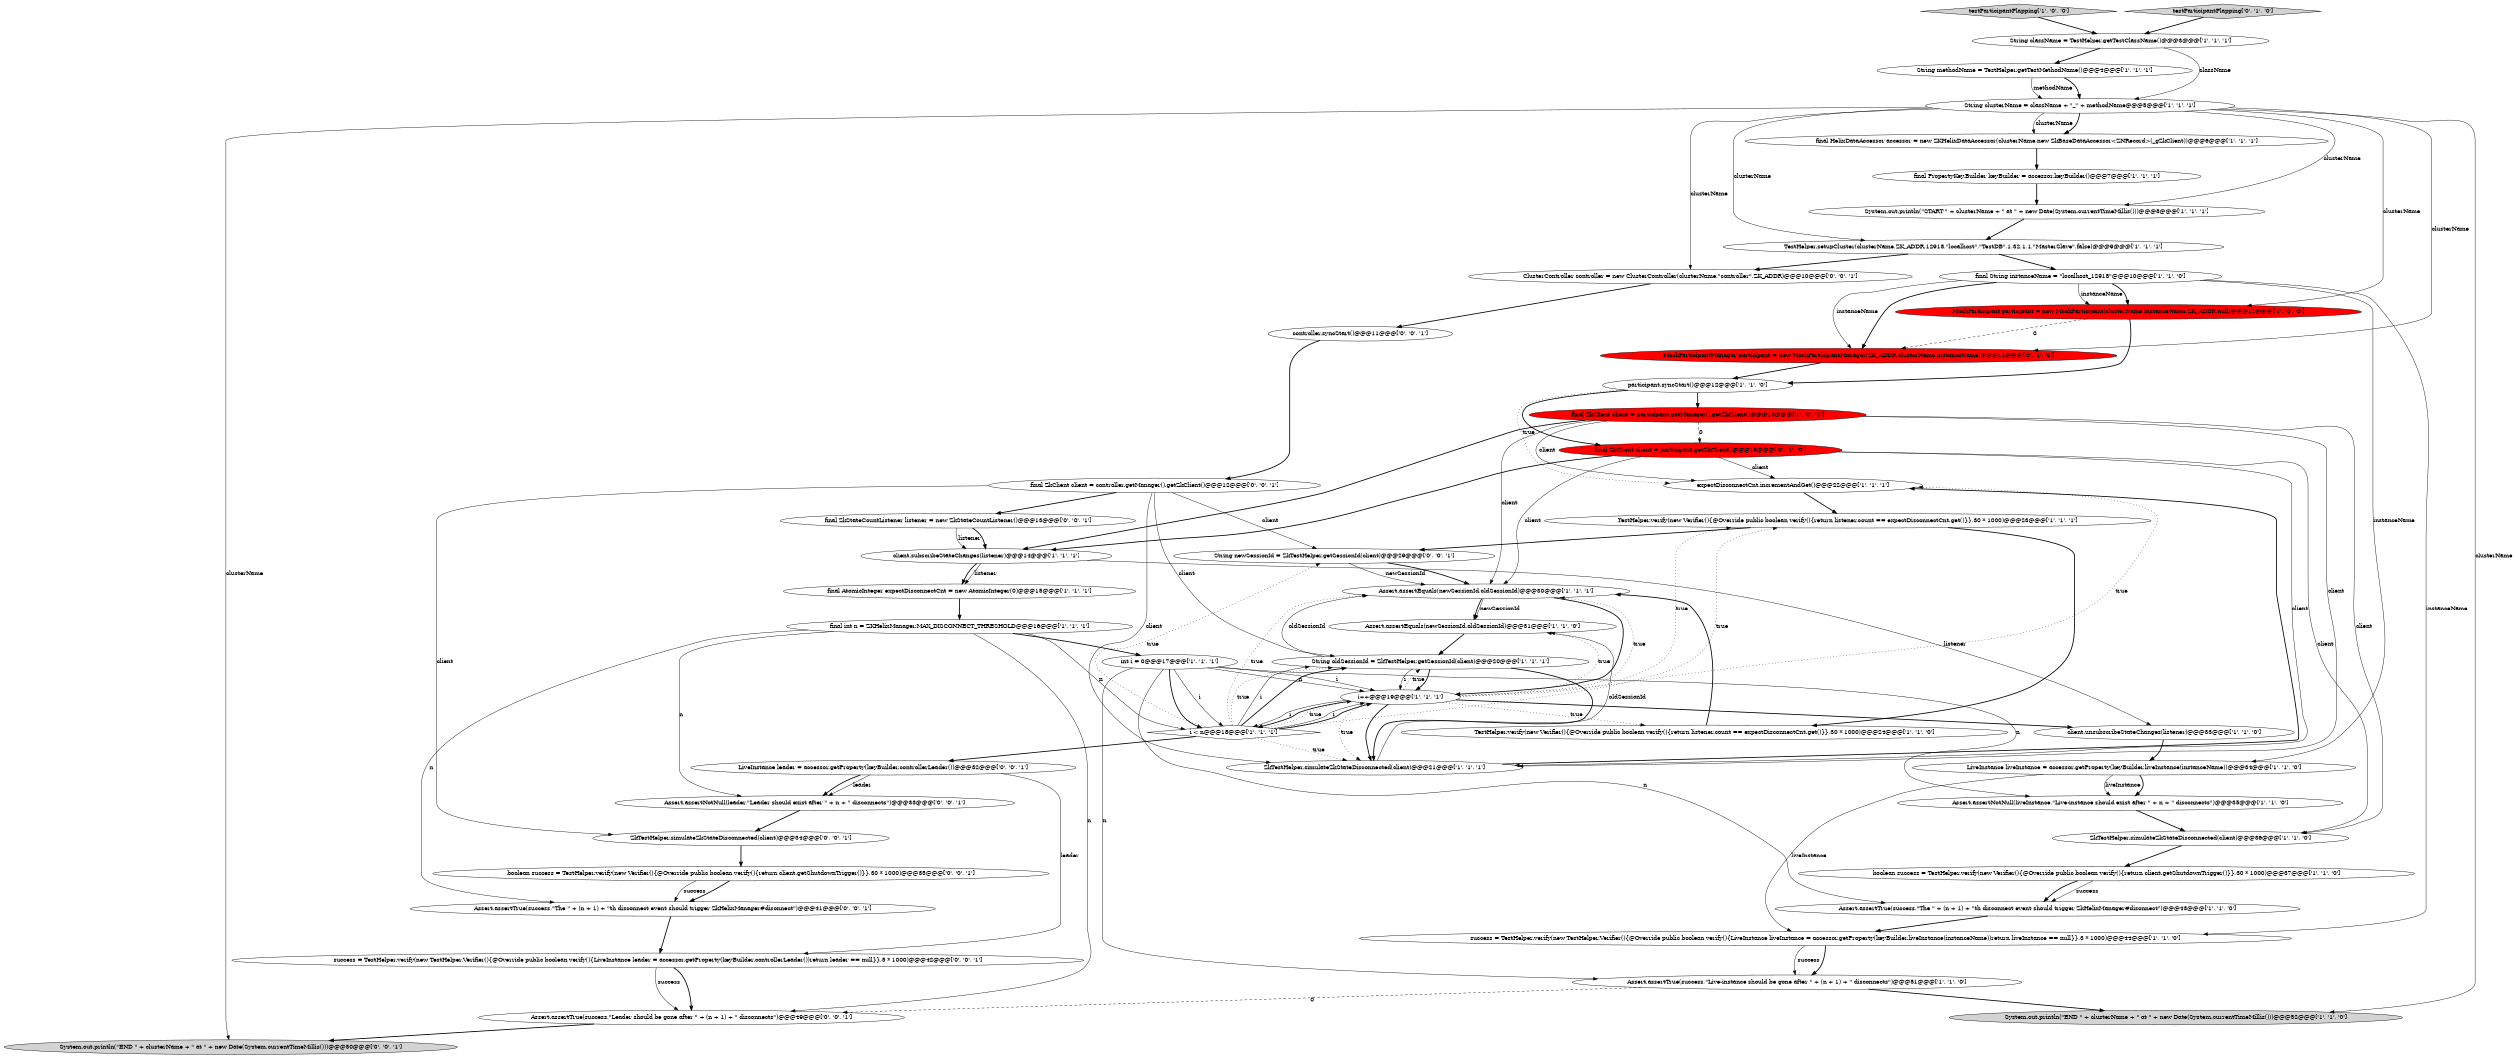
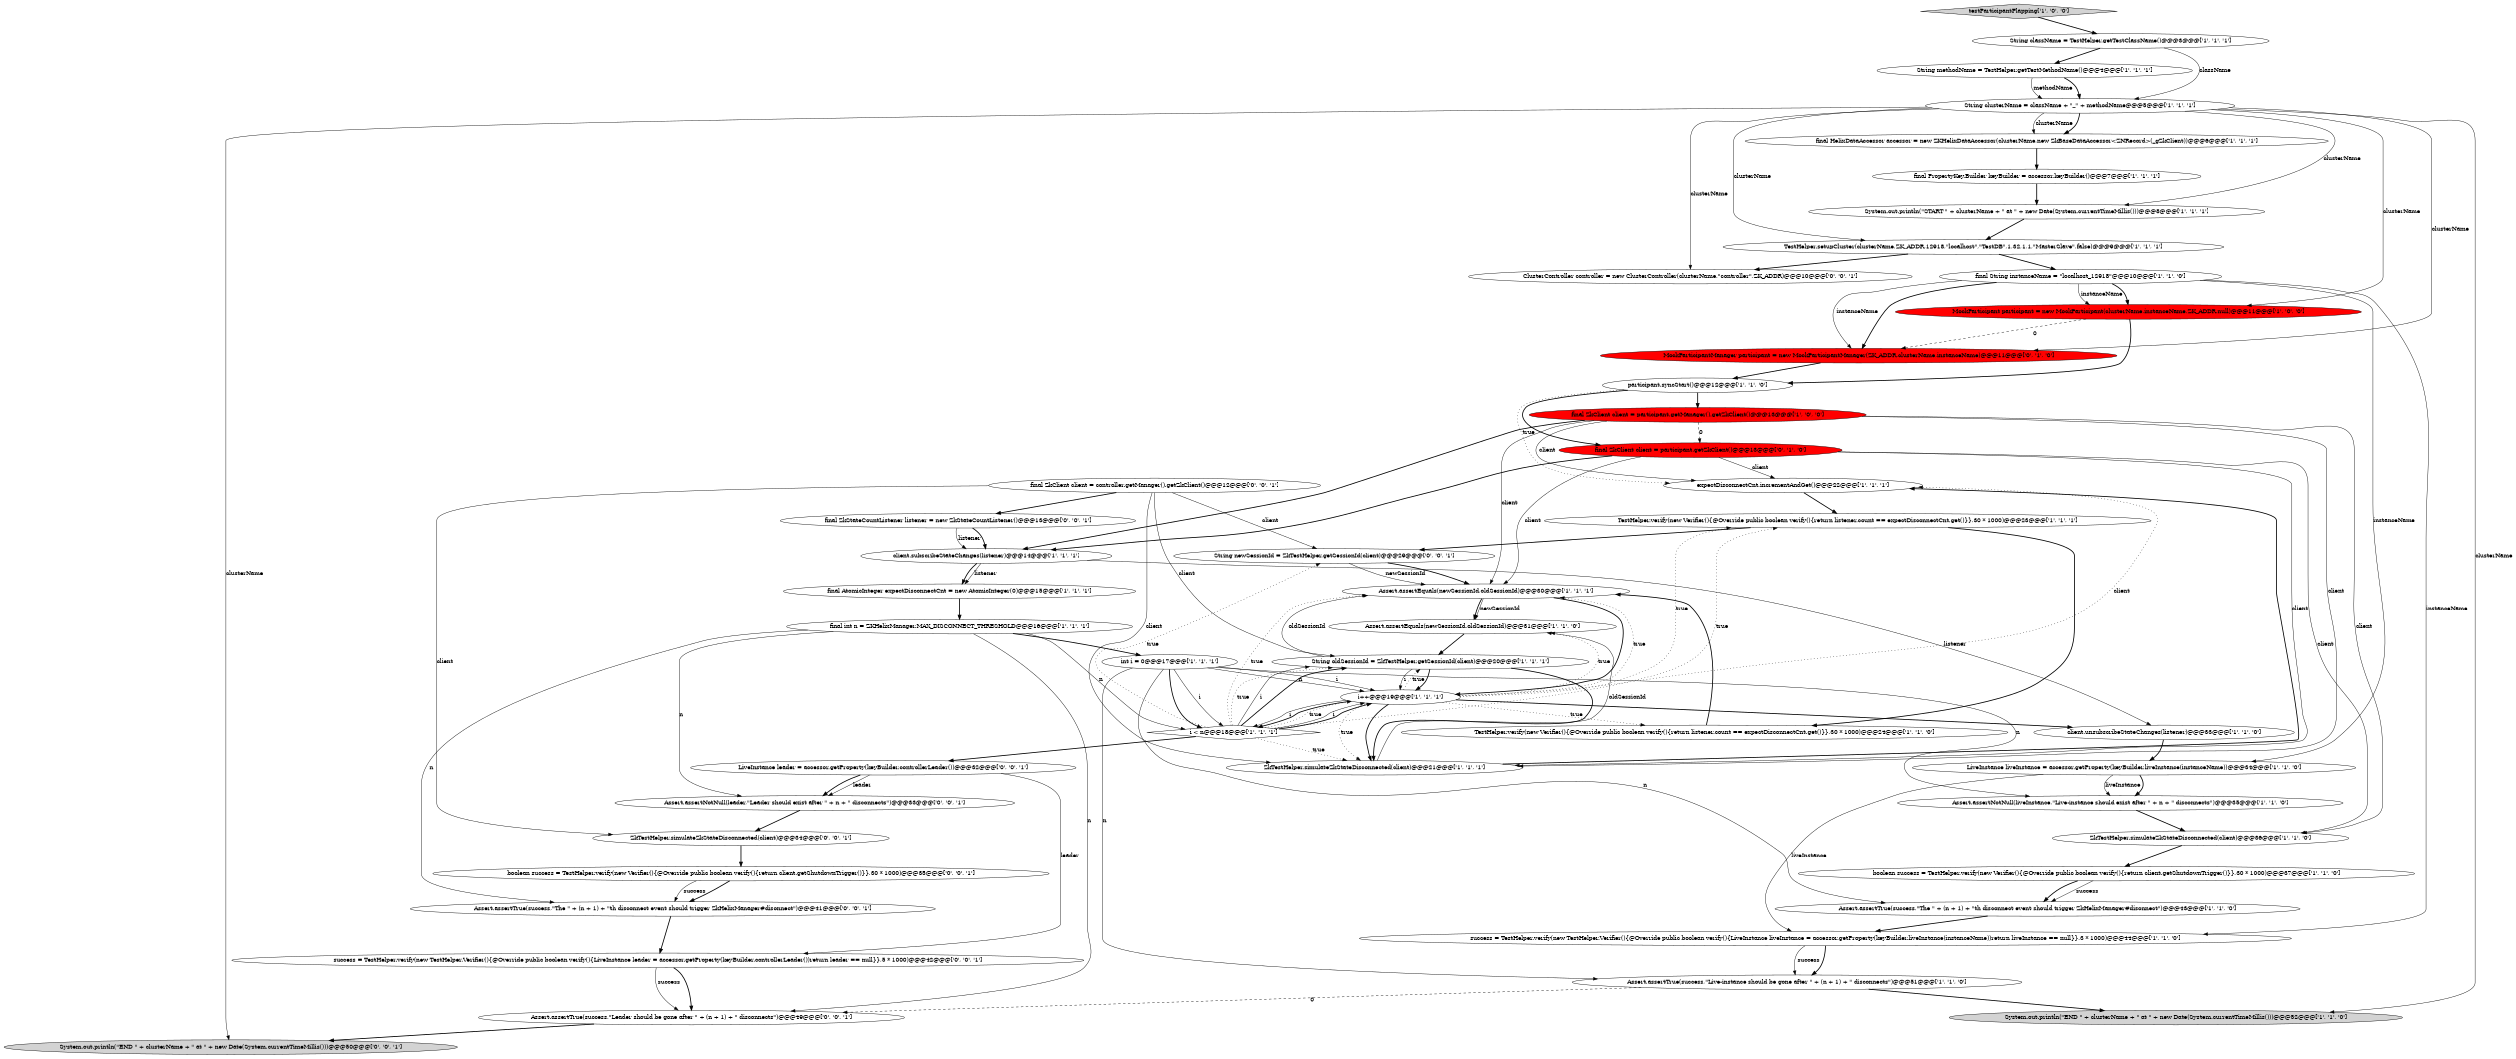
node "testParticipantFlapping['0', '1', '0']": removed
node "controller.syncStart()@@@11@@@['0', '0', '1']": removed
edge "i++@@@19@@@['1', '1', '1']" -> "expectDisconnectCnt.incrementAndGet()@@@22@@@['1', '1', '1']": label "true" -> "client"
